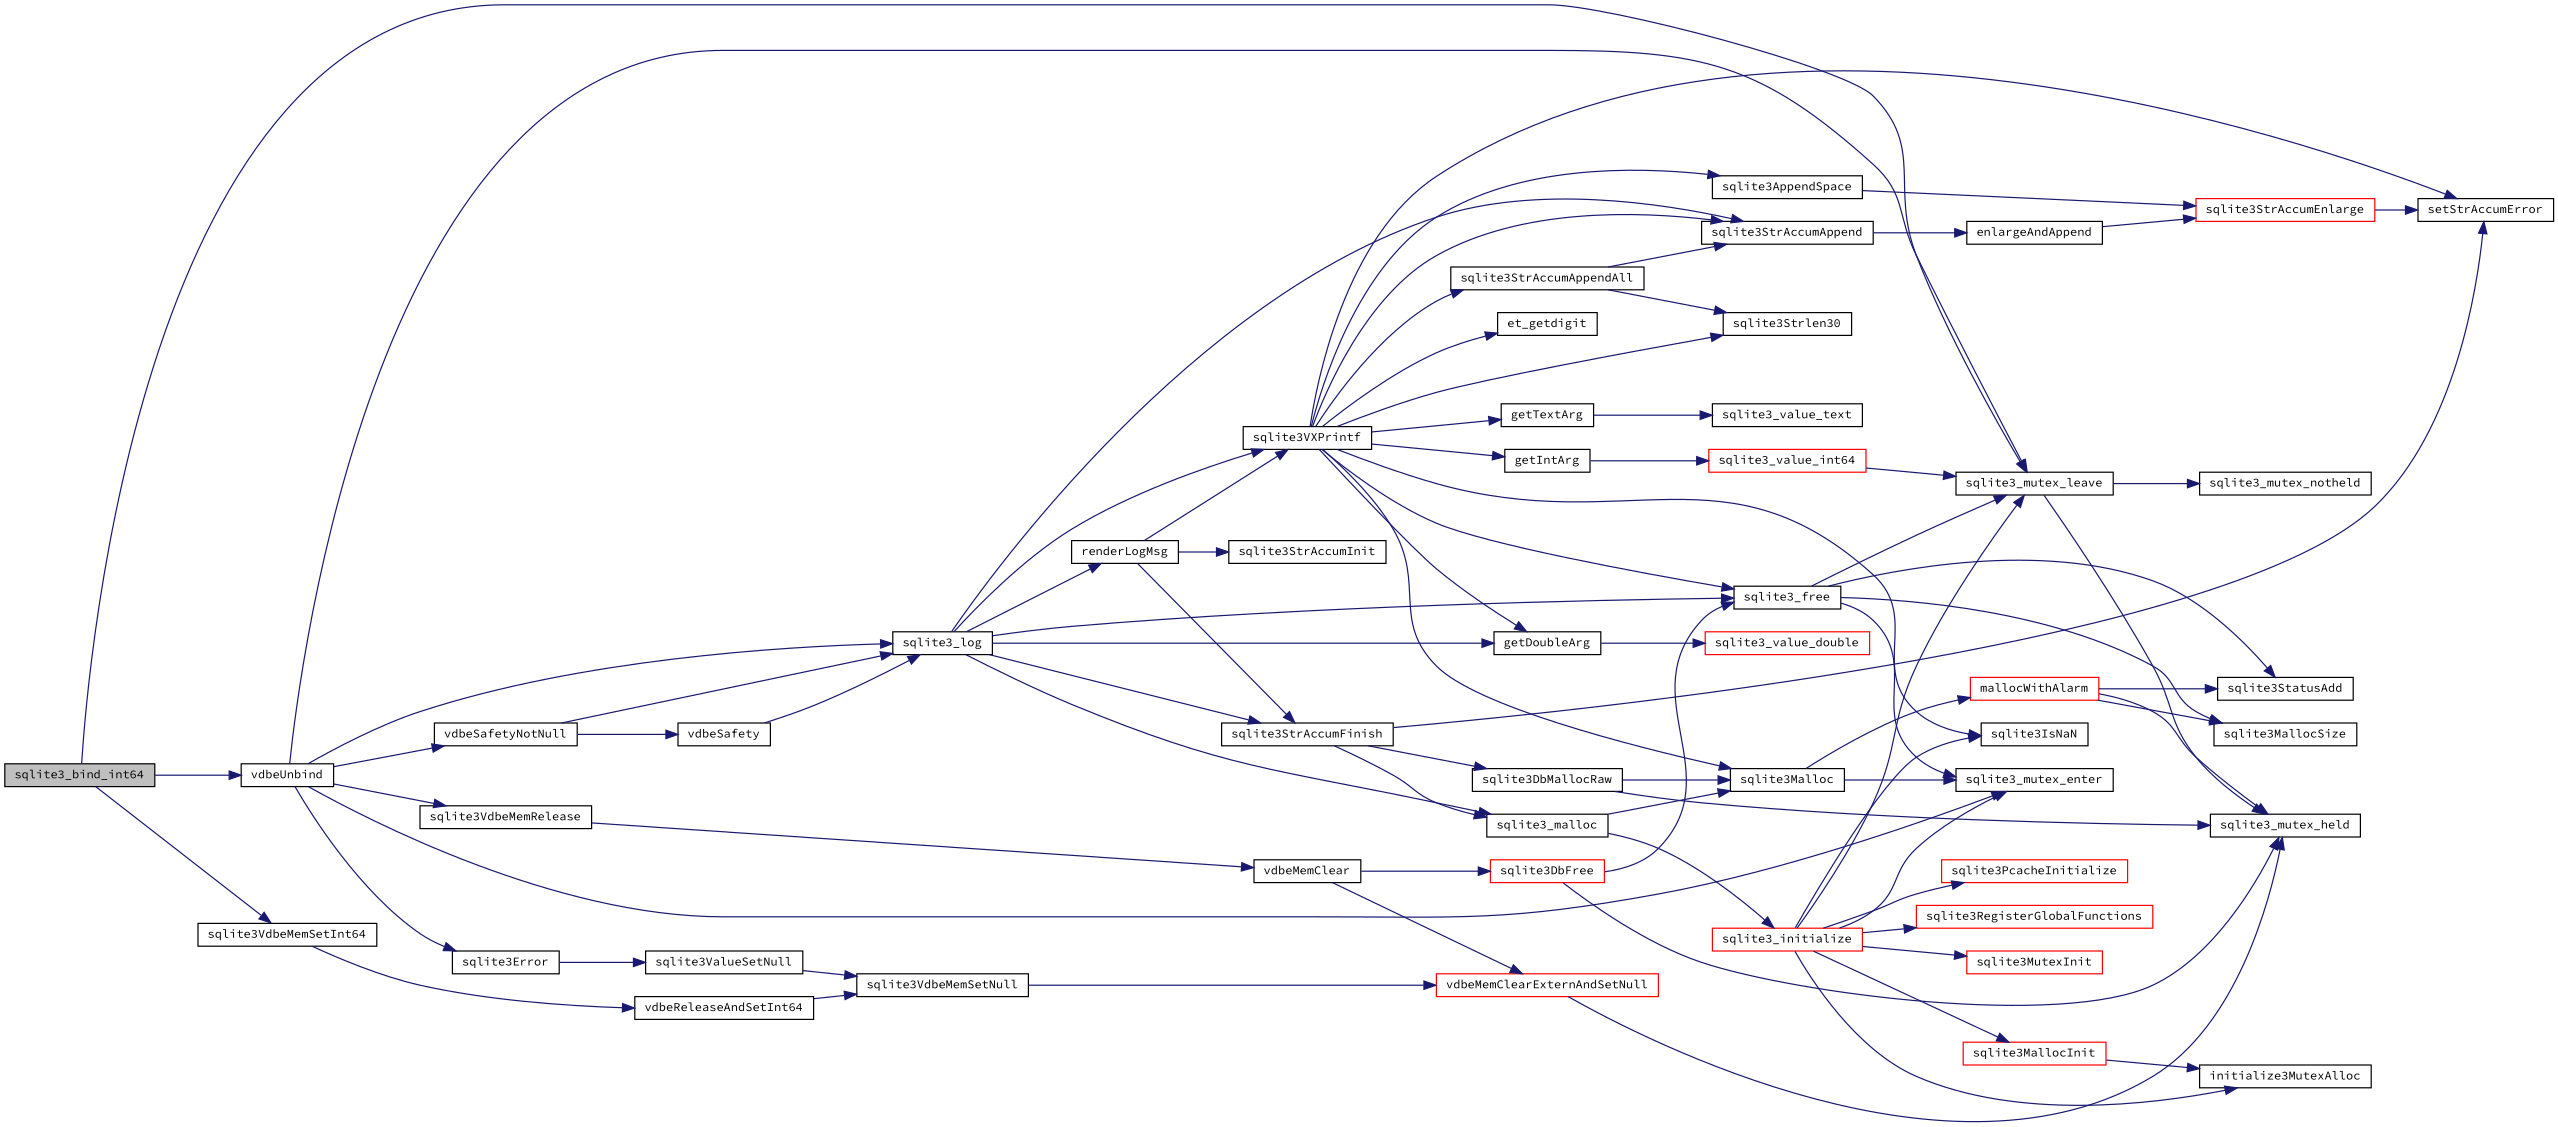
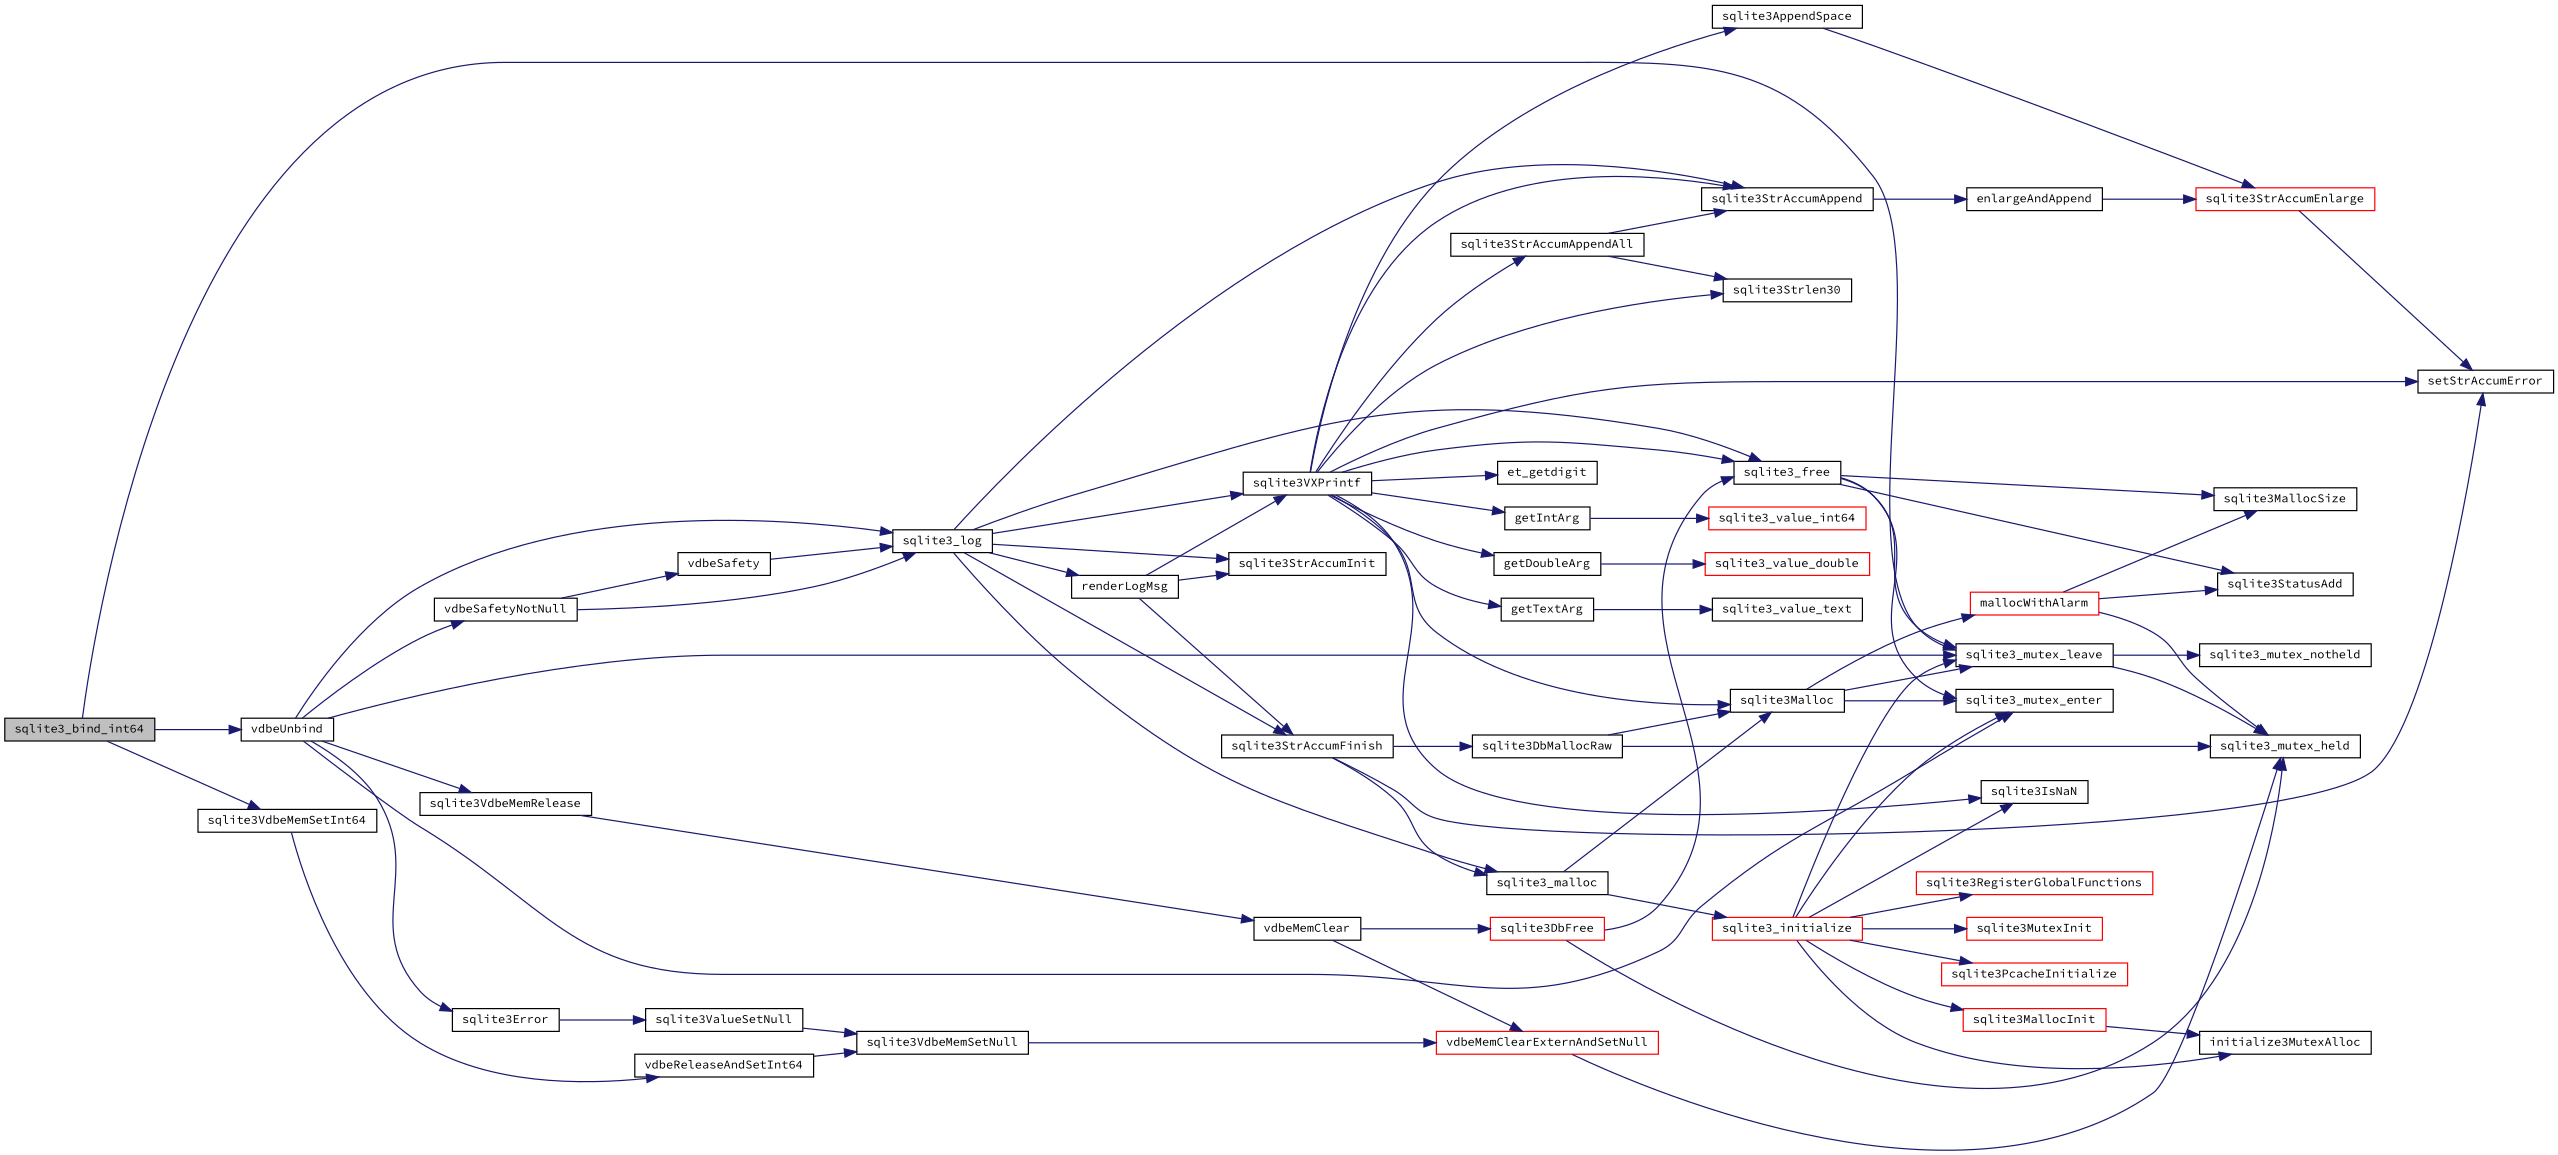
edge "sqlite3_value_int64" -> "sqlite3_mutex_leave": now "sqlite3Malloc" -> "sqlite3_mutex_leave"
edge "sqlite3_log" -> "getDoubleArg": now "sqlite3_log" -> "sqlite3StrAccumInit"
